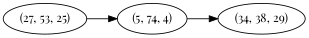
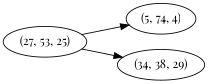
edge "(5, 74, 4)" -> "(34, 38, 29)": now "(27, 53, 25)" -> "(34, 38, 29)"
